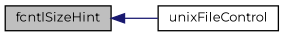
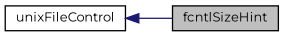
edge "unixFileControl" -> "fcntlSizeHint": reversed
